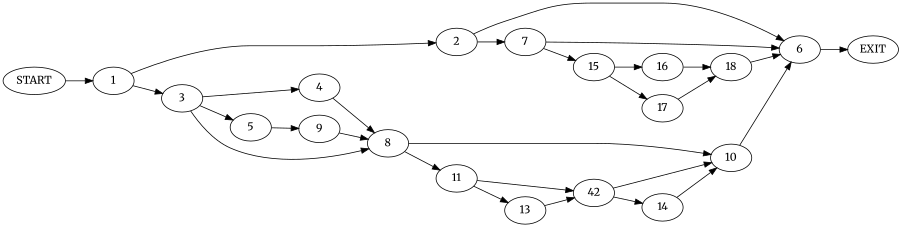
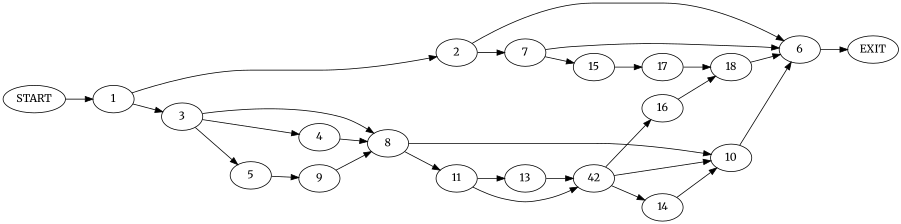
edge "15" -> "16": now "42" -> "16"
